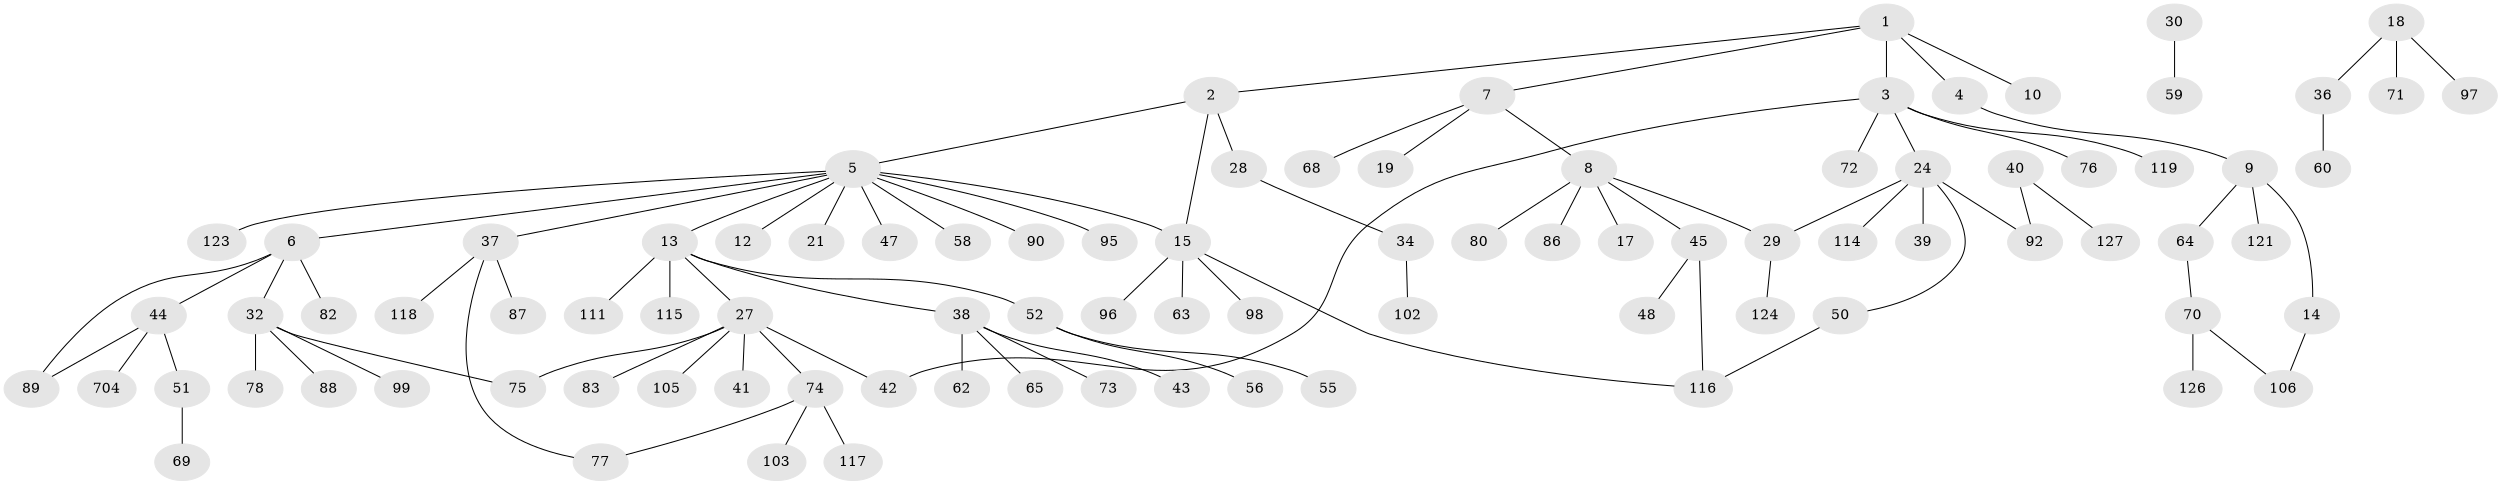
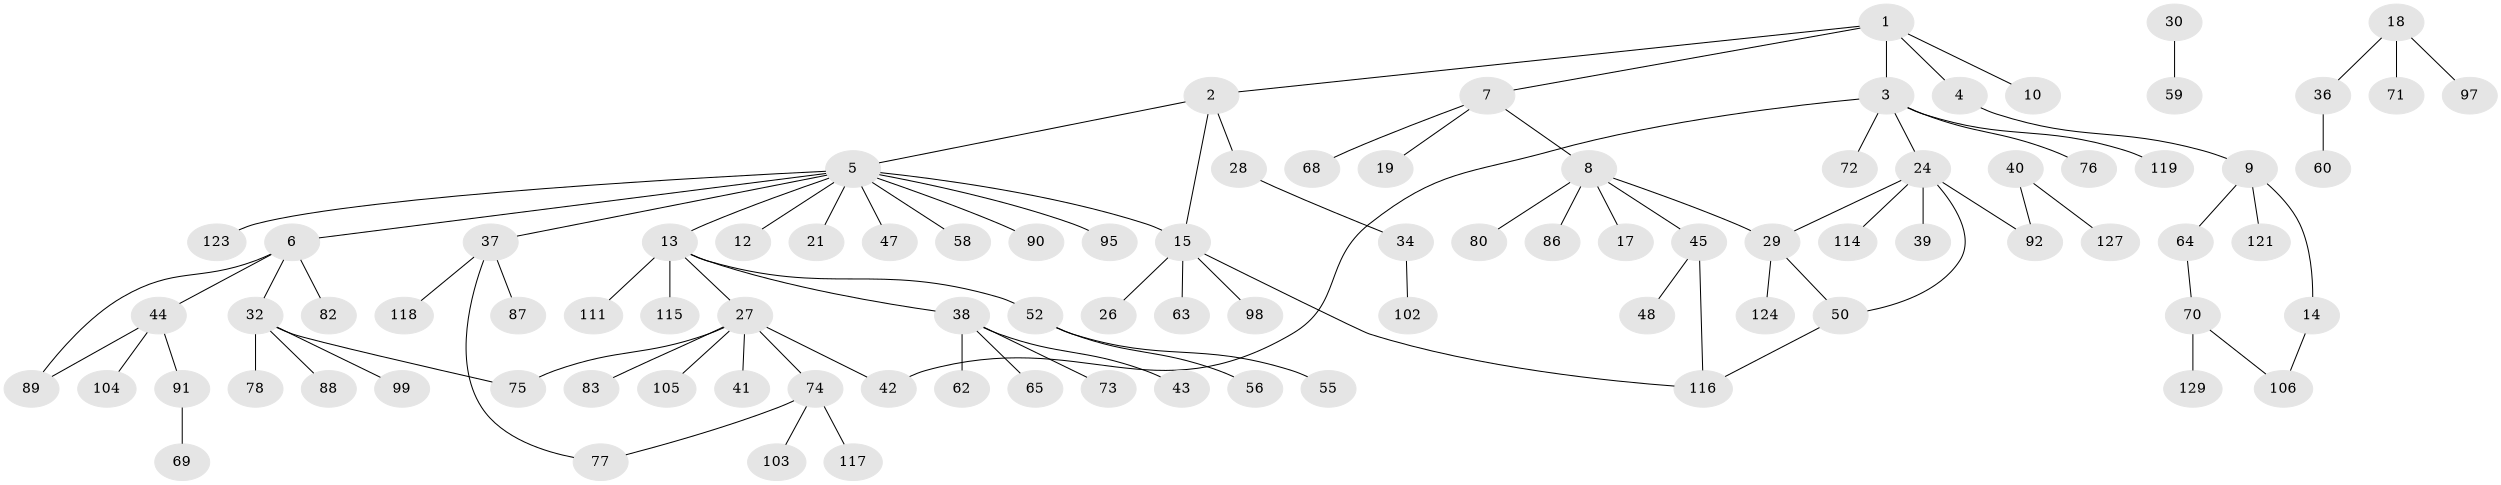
edge "29" -- "50": added
node "96": label "96" -> "26"
node "704": label "704" -> "104"
node "51": label "51" -> "91"
node "126": label "126" -> "129"
